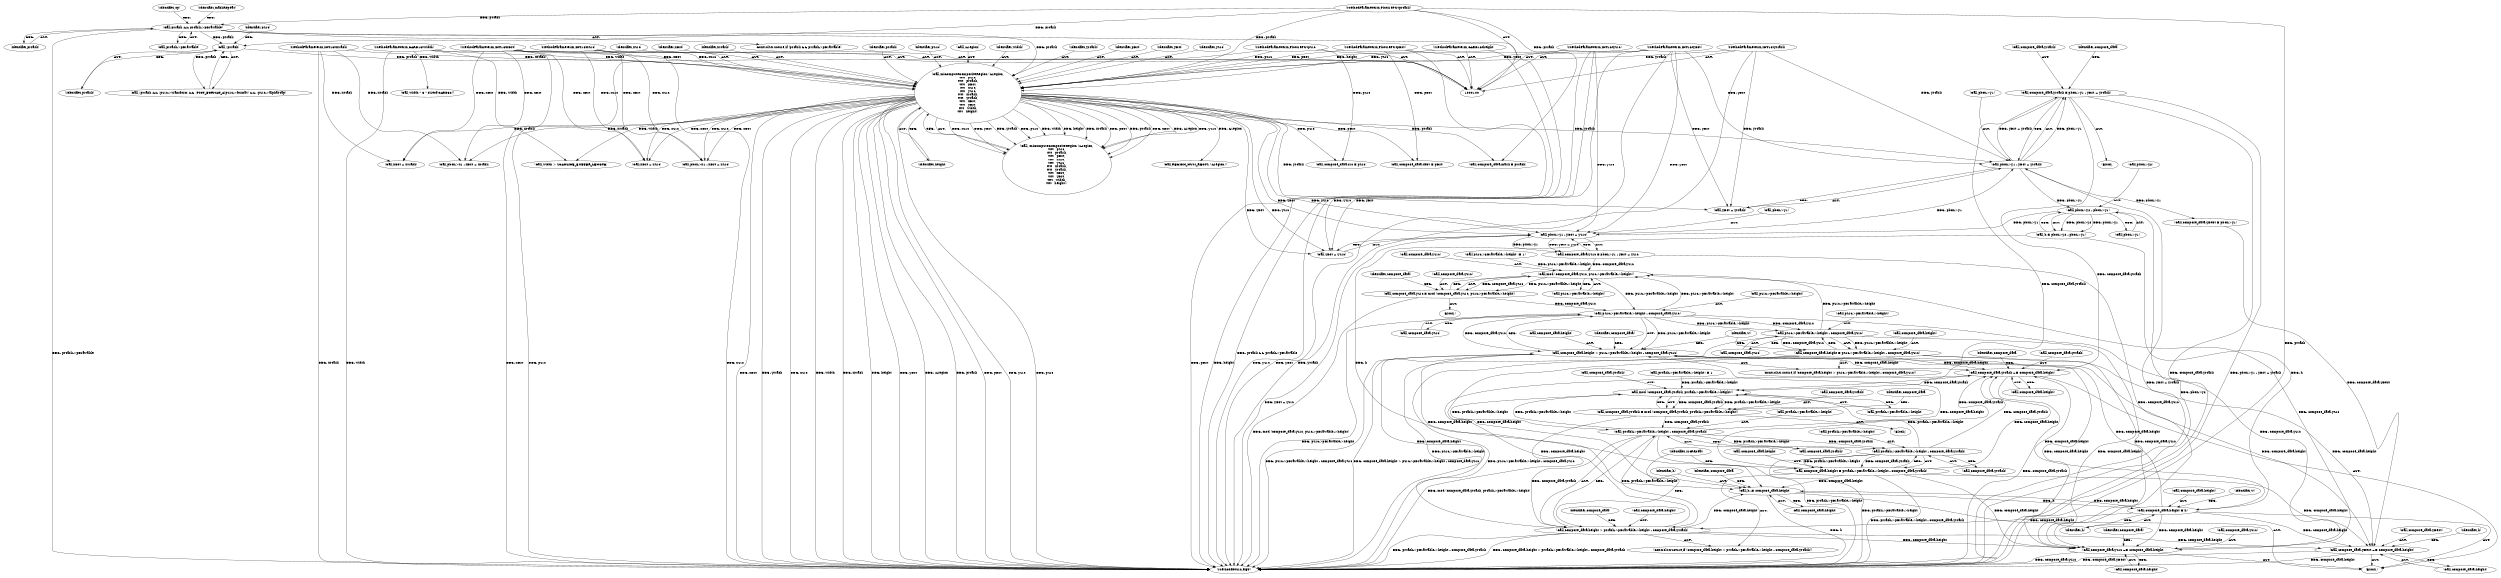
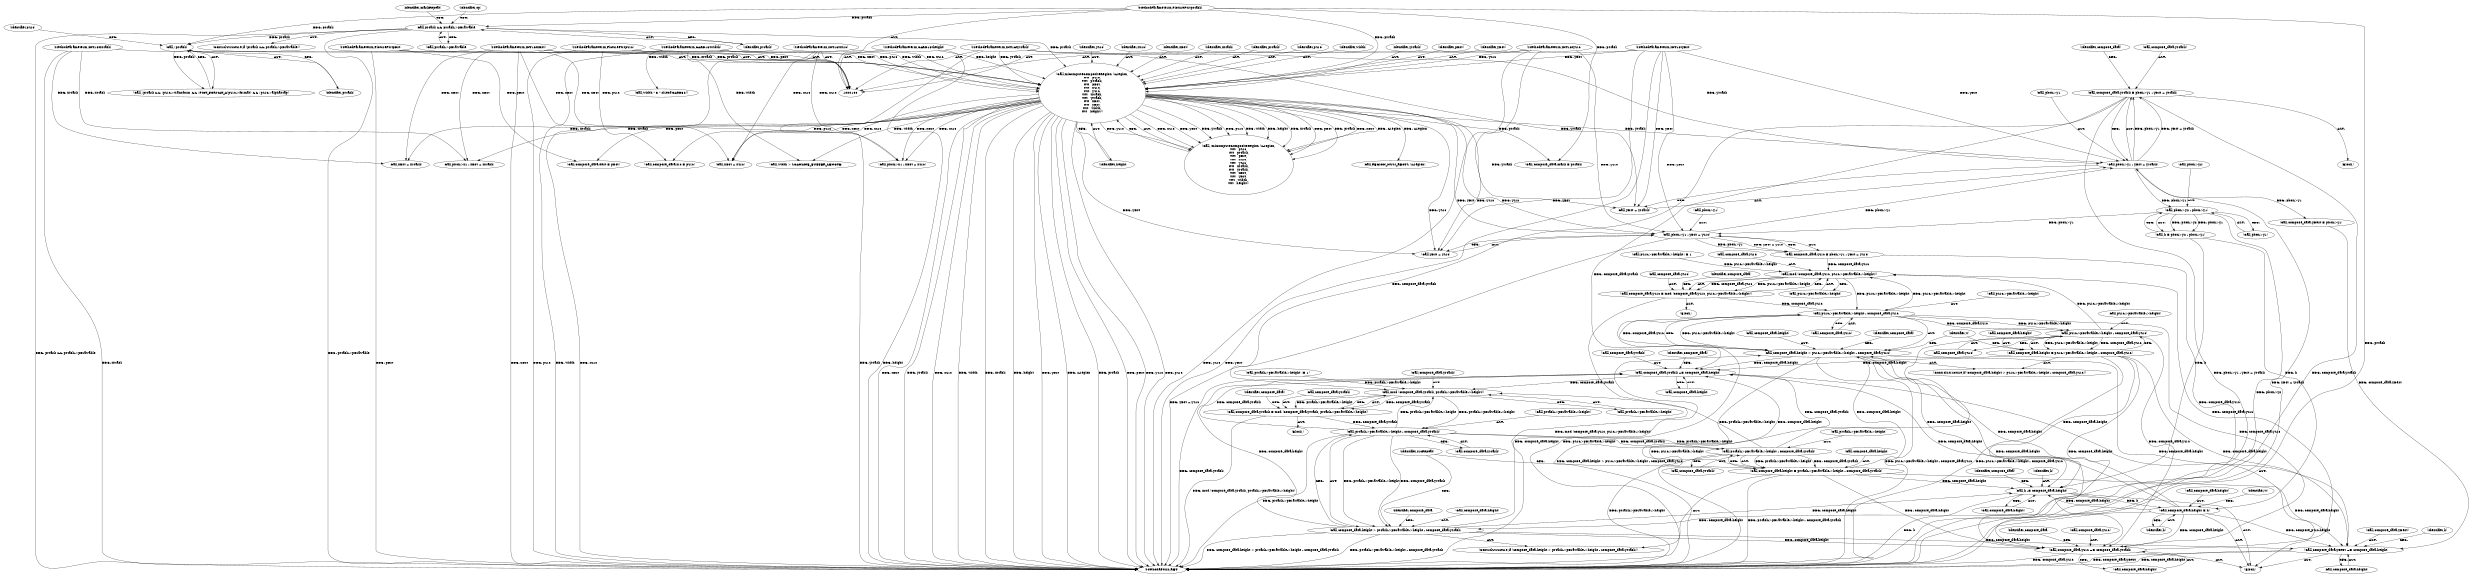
node "(Call,&region)": removed
edge "(Call,compose_data.height = h)" -> "(Call,compose_data.yDest += compose_data.height)": label "DDG: compose_data.height" -> "DDG: compose_pSrc.height"
node "(Call,compose_data.ySrc += compose_data.height)": label "(Call,compose_data.ySrc += compose_data.height)" -> "(Call,compose_data.ySrc += compose_data.yMask)"
